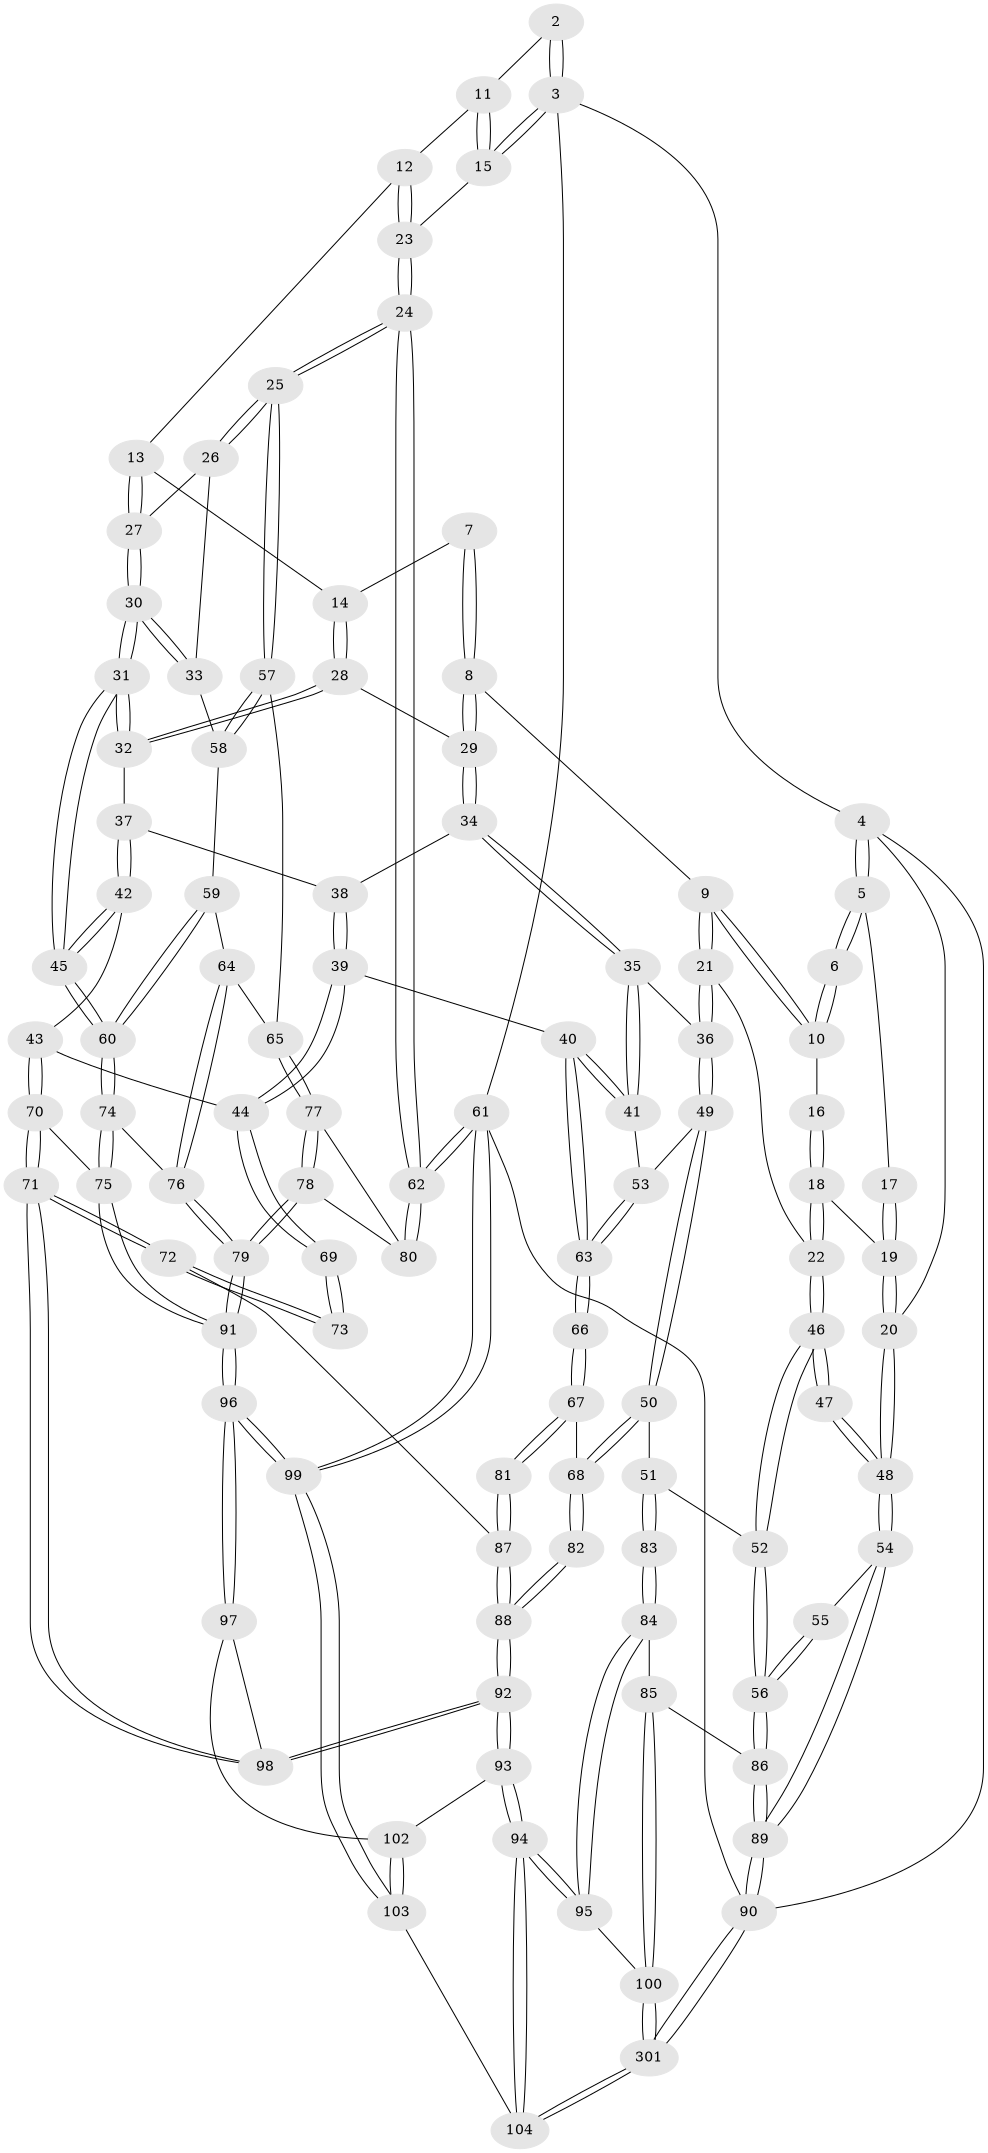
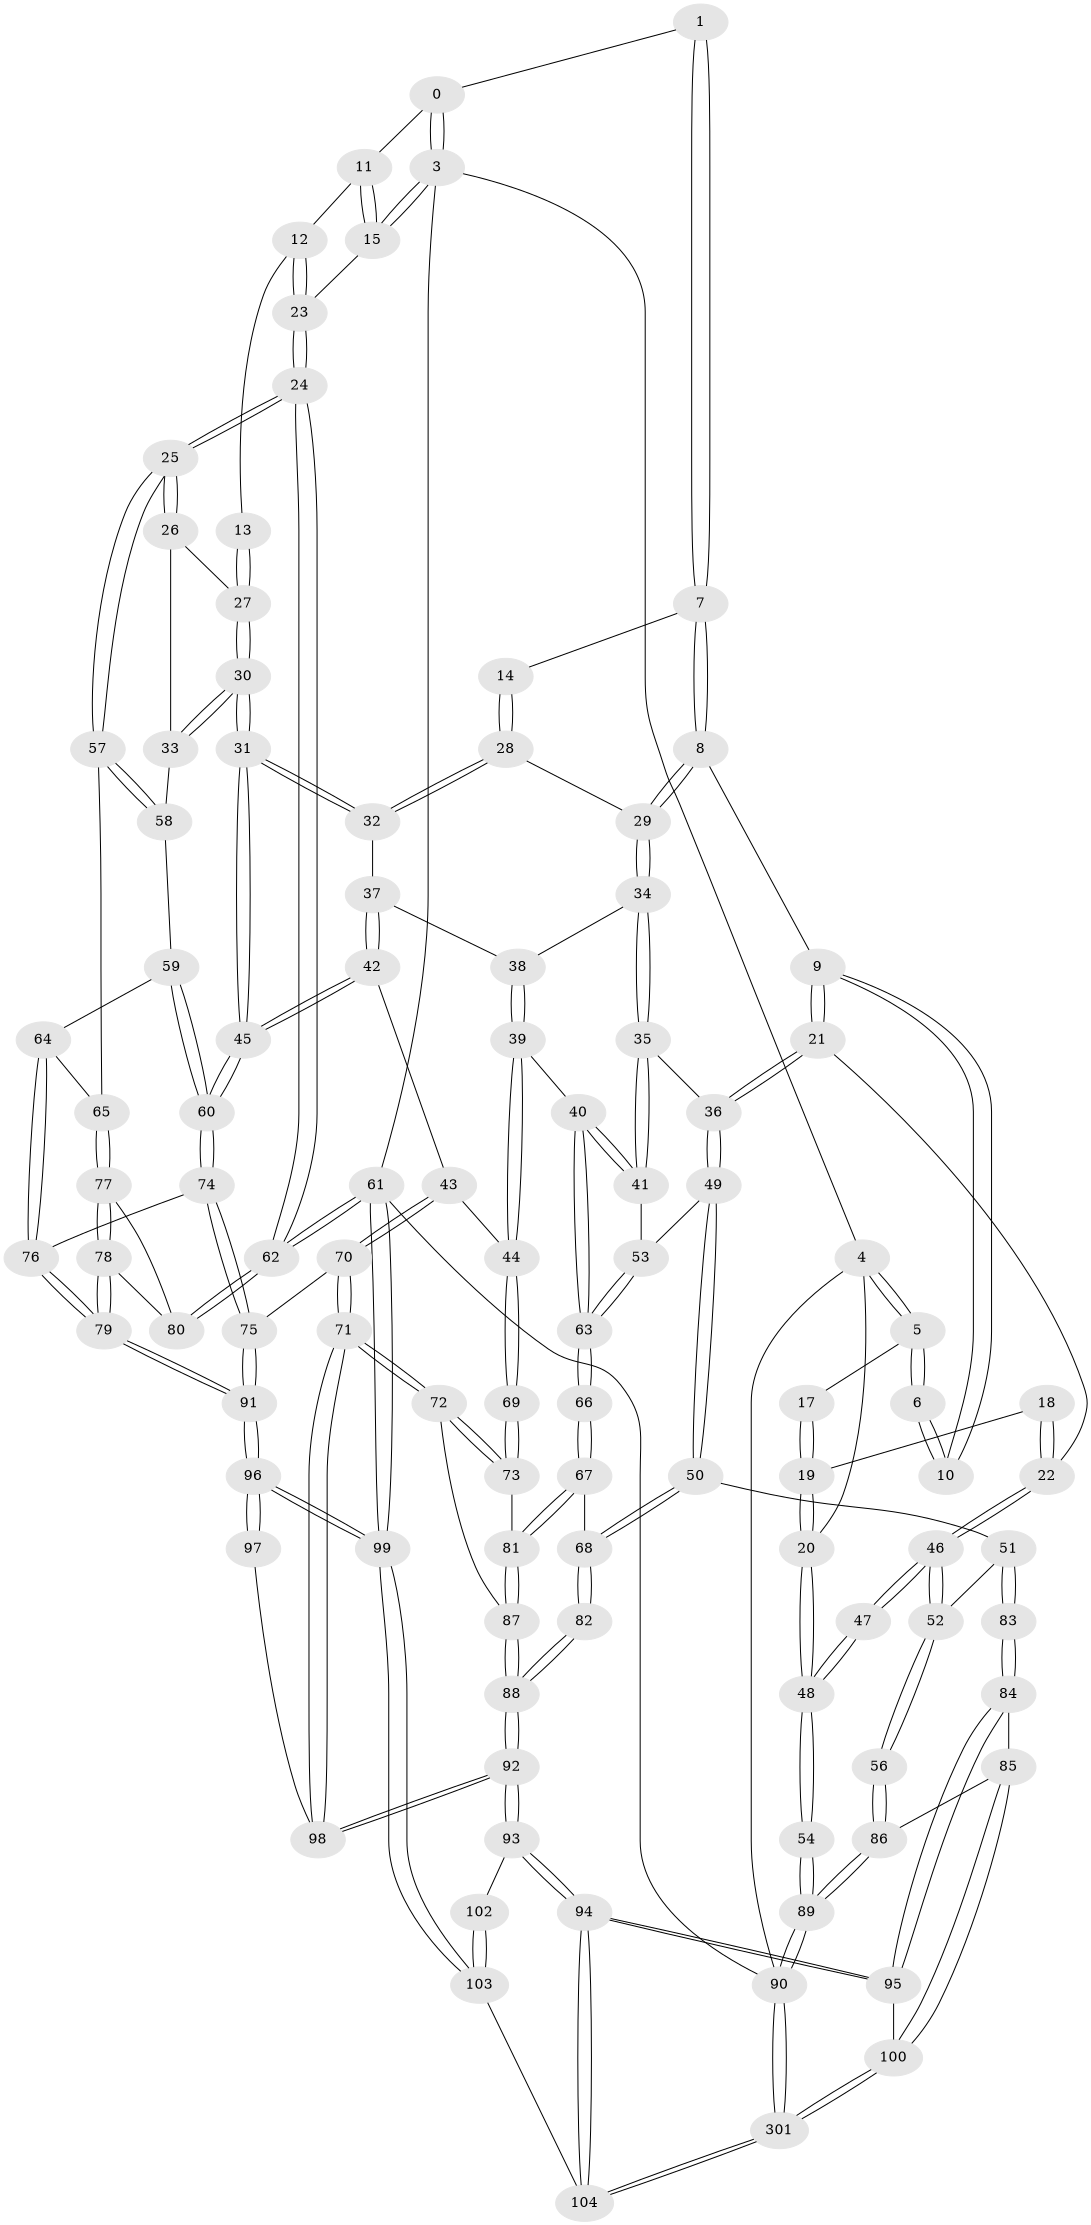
node "2": label "2" -> "0"
node "1": added
edge "13" -- "14": removed
node "16": removed
edge "73" -- "81": added
node "55": removed
edge "97" -- "102": removed
